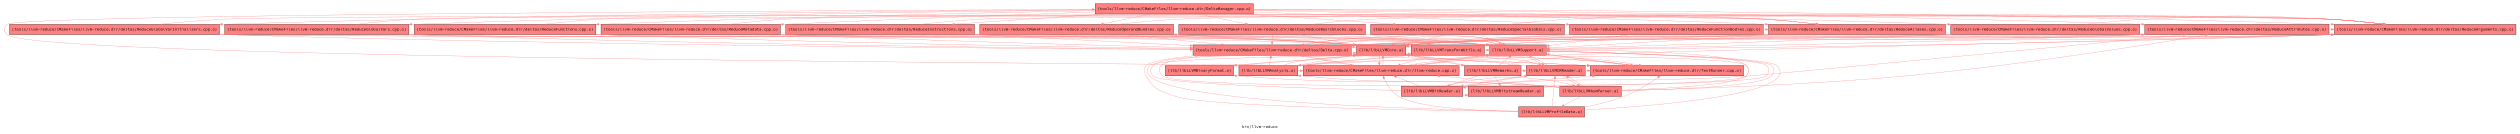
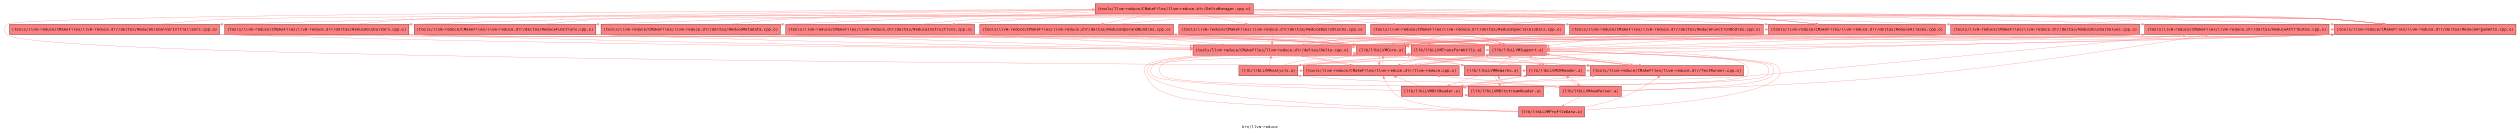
edge "{lib/libLLVMAsmParser.a}" -> "{lib/libLLVMTransformUtils.a}": removed
node "{lib/libLLVMBinaryFormat.a}": removed
edge "{lib/libLLVMBitReader.a}" -> "{lib/libLLVMAsmParser.a}": removed
edge "{lib/libLLVMBitstreamReader.a}" -> "{lib/libLLVMRemarks.a}": added
edge "{lib/libLLVMProfileData.a}" -> "{lib/libLLVMIRReader.a}": removed
